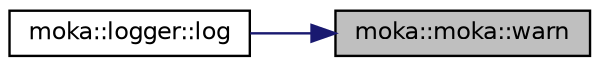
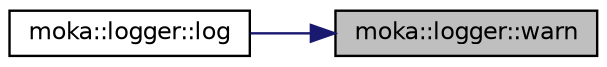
node "moka::moka::warn": label "moka::moka::warn" -> "moka::logger::warn"
